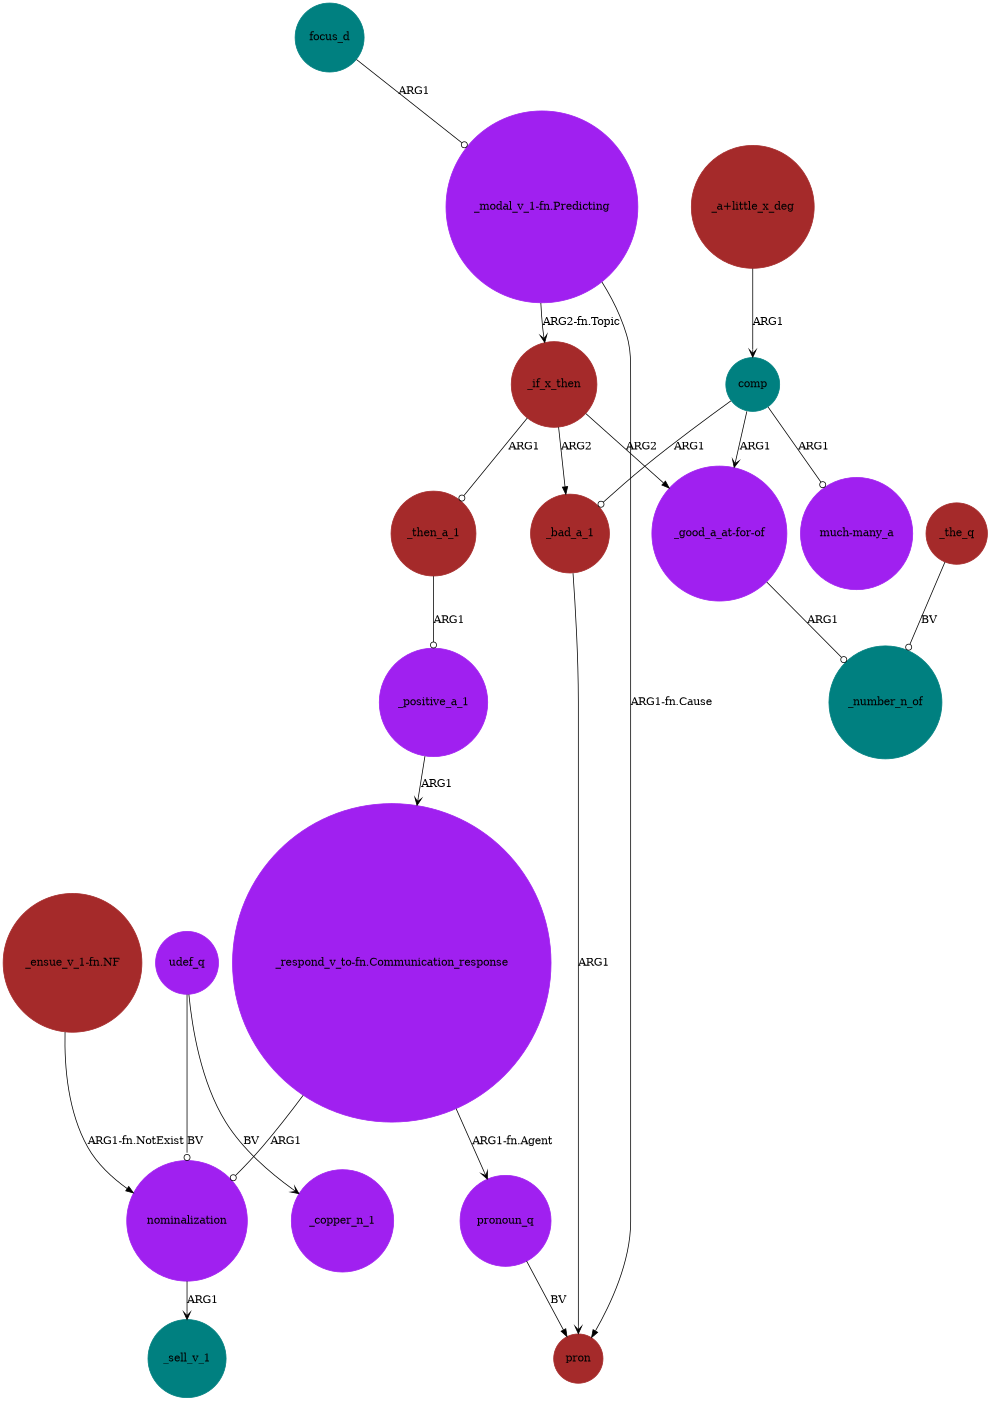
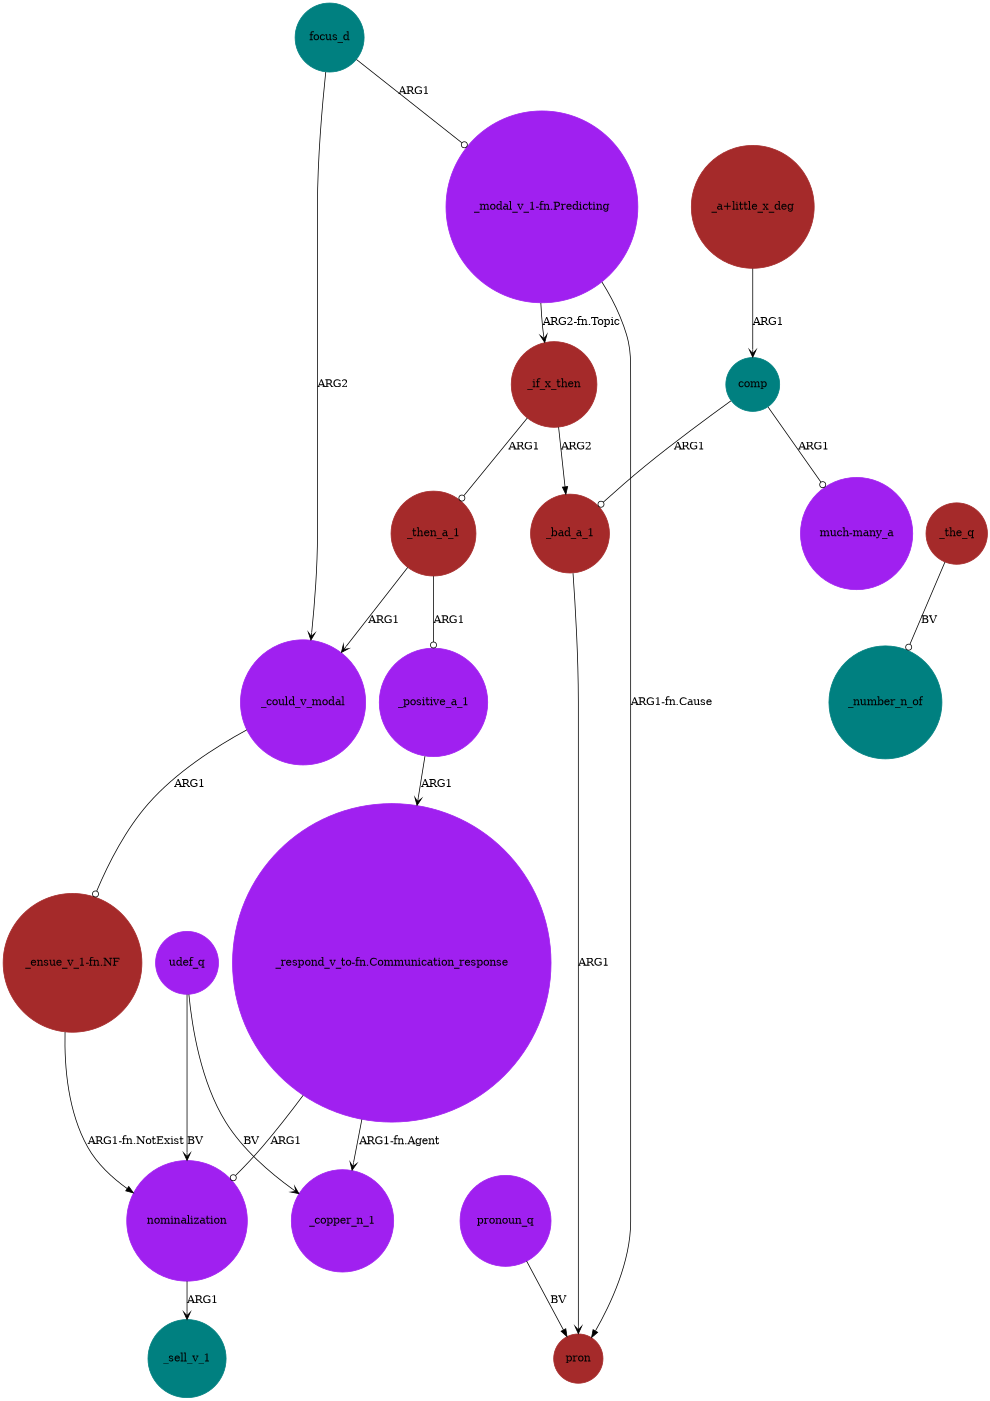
node "_good_a_at-for-of": removed
node "_could_v_modal": added
edge "udef_q" -> "nominalization": arrowhead odot -> vee
edge "_respond_v_to-fn.Communication_response" -> "pronoun_q": now "_respond_v_to-fn.Communication_response" -> "_copper_n_1"
